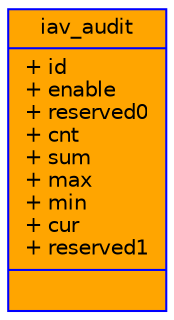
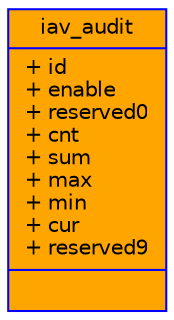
node "iav_audit": text "+ reserved1" -> "+ reserved9"
